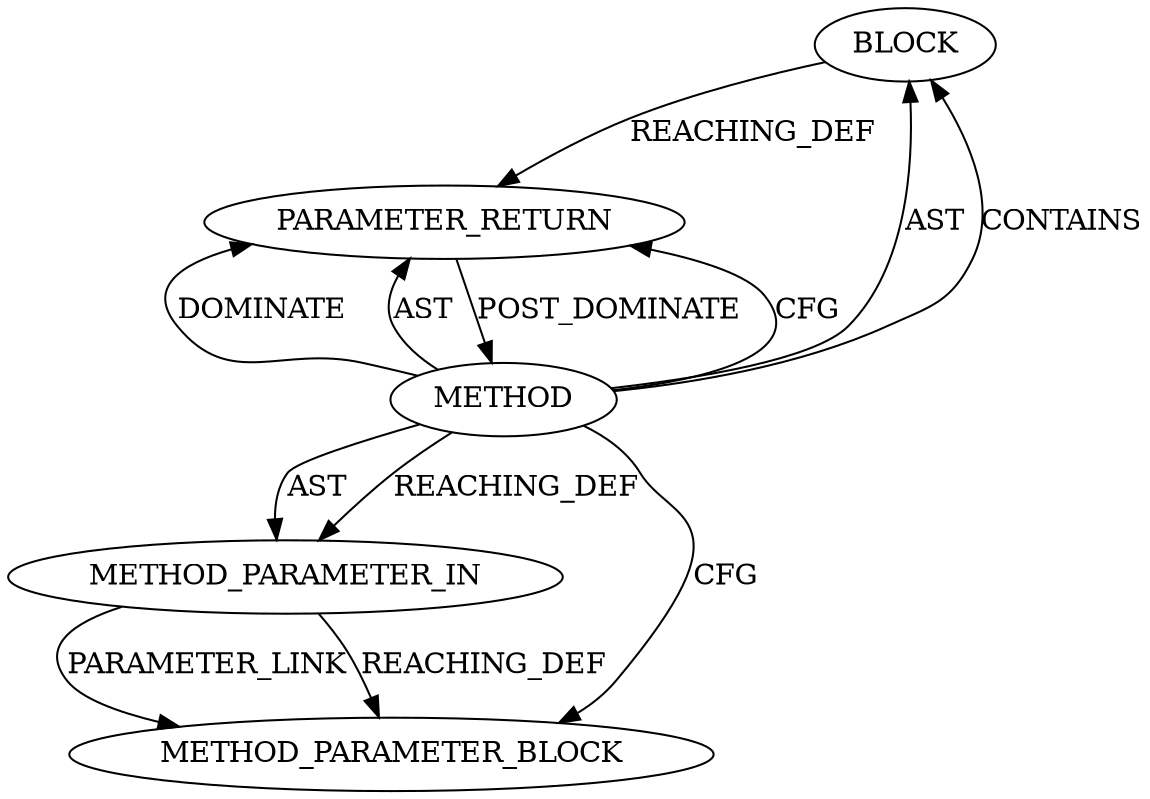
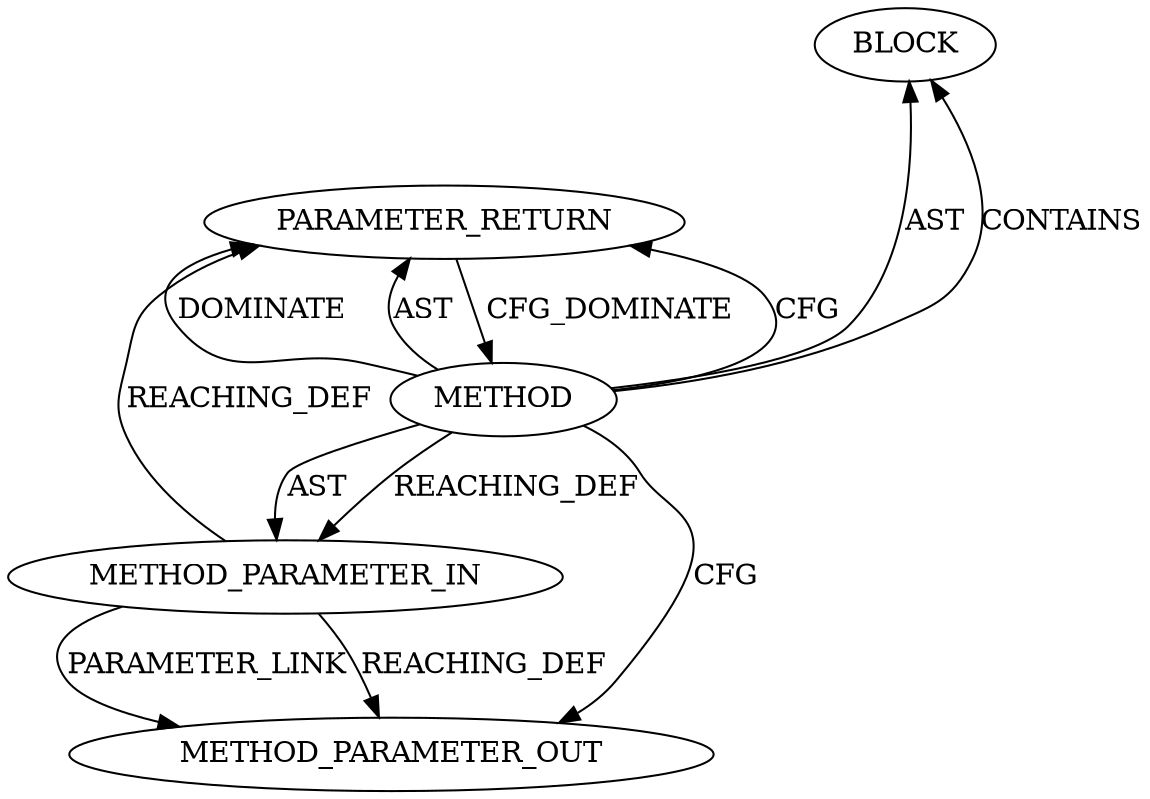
edge "BLOCK" -> "PARAMETER_RETURN": now "METHOD_PARAMETER_IN" -> "PARAMETER_RETURN"
edge "PARAMETER_RETURN" -> "METHOD": label "POST_DOMINATE" -> "CFG_DOMINATE"
node "METHOD_PARAMETER_BLOCK": label "METHOD_PARAMETER_BLOCK" -> "METHOD_PARAMETER_OUT"
